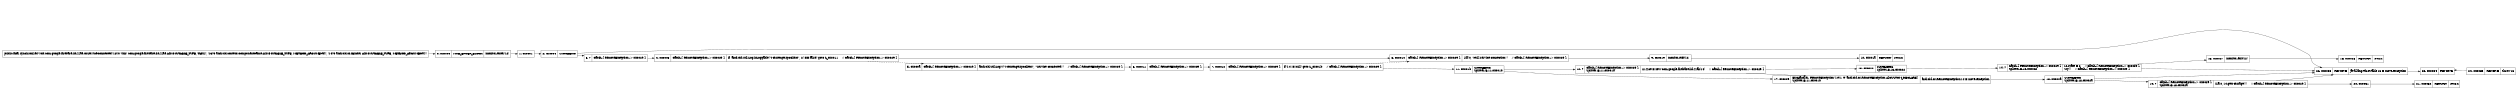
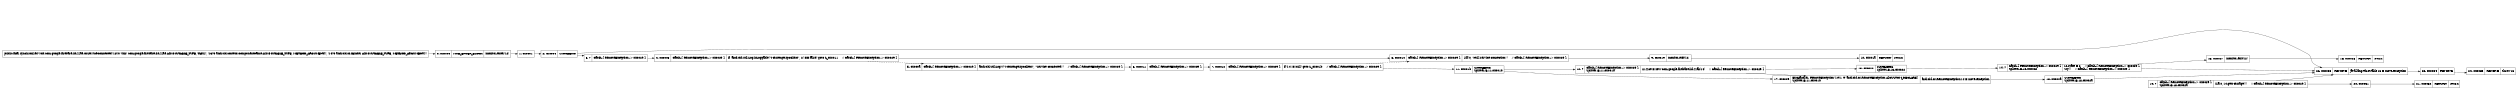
edge "24: 0x0035" -> "23: 0x0034": reversed
edge "18: 0x002a" -> "19: ?": removed
